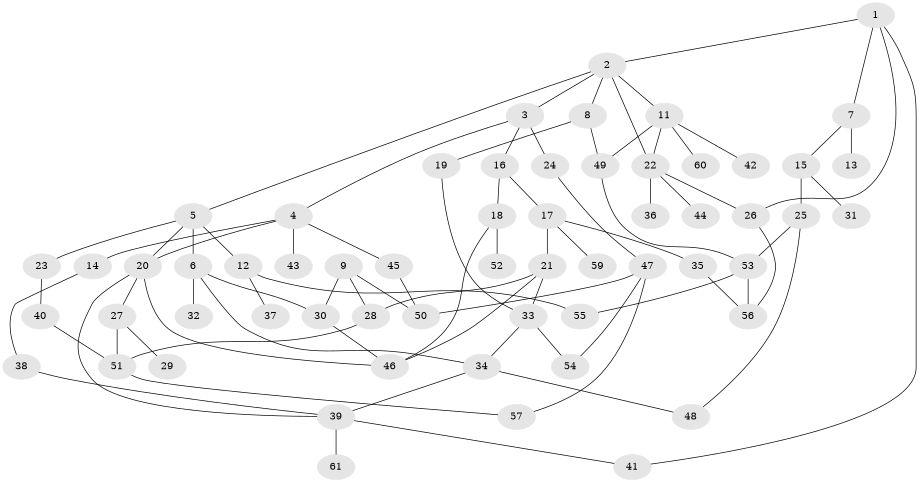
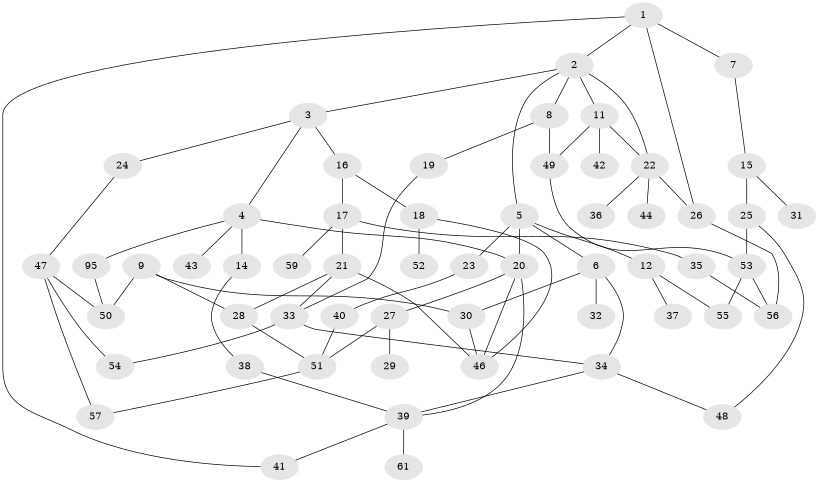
node "60": removed
node "13": removed
node "45": label "45" -> "95"
